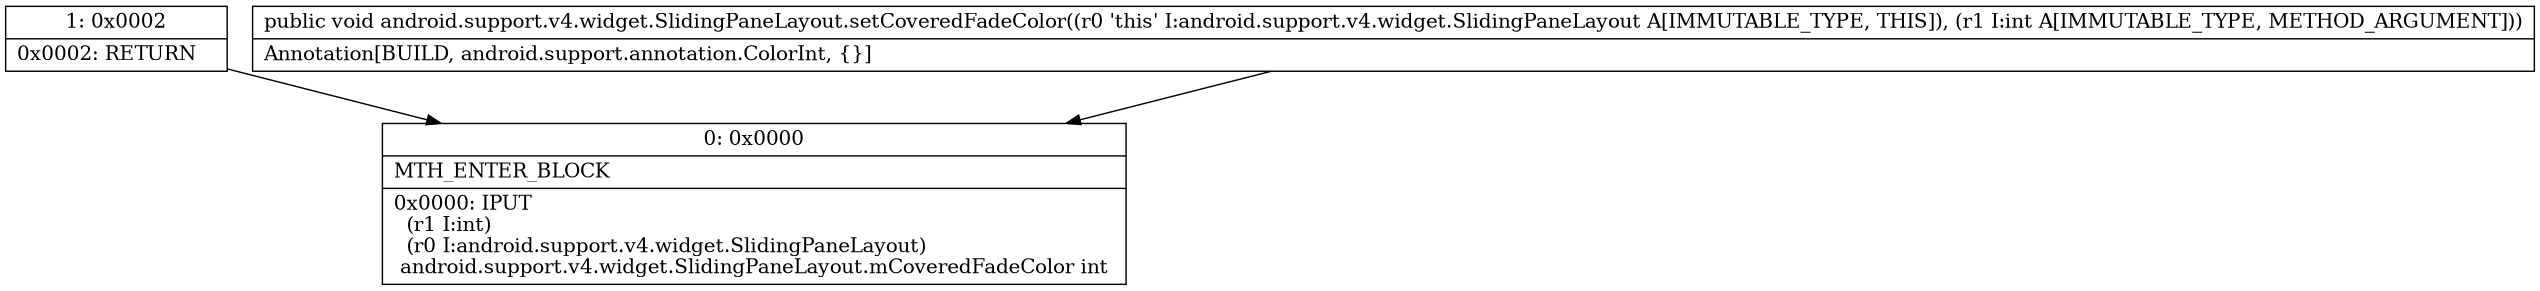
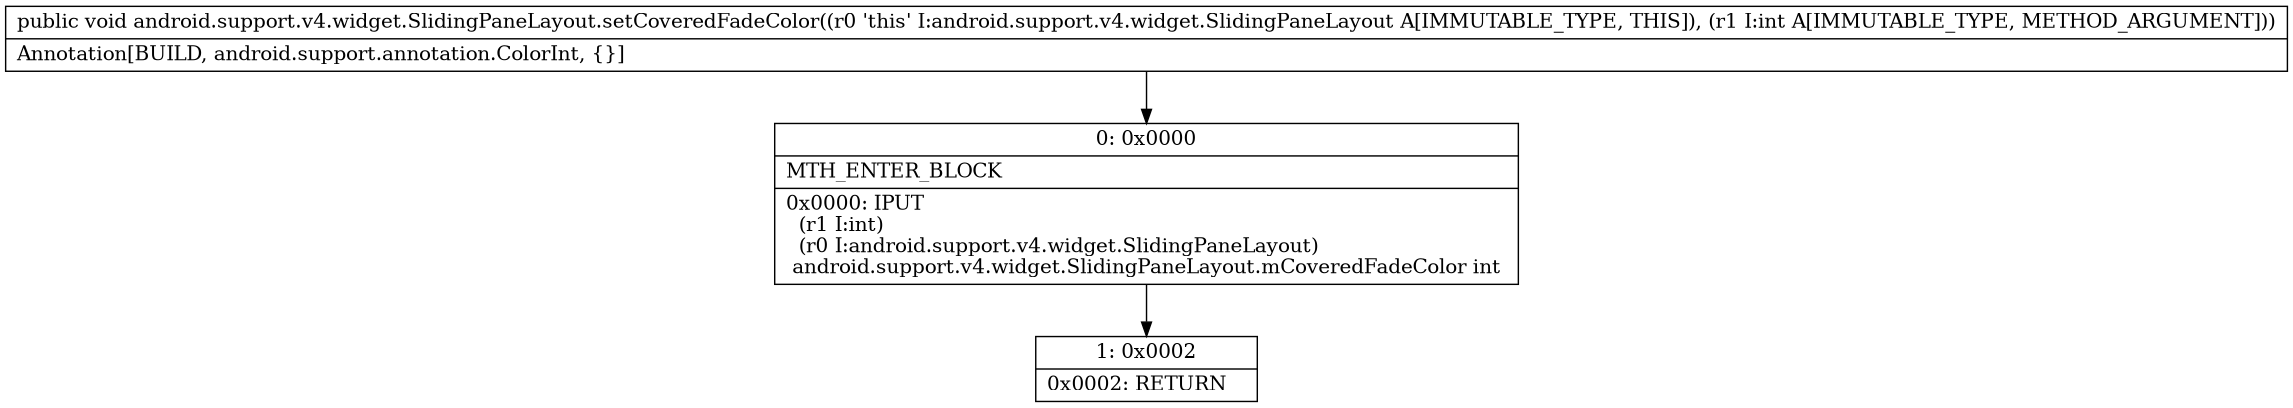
edge "1: 0x0002" -> "0: 0x0000": reversed
